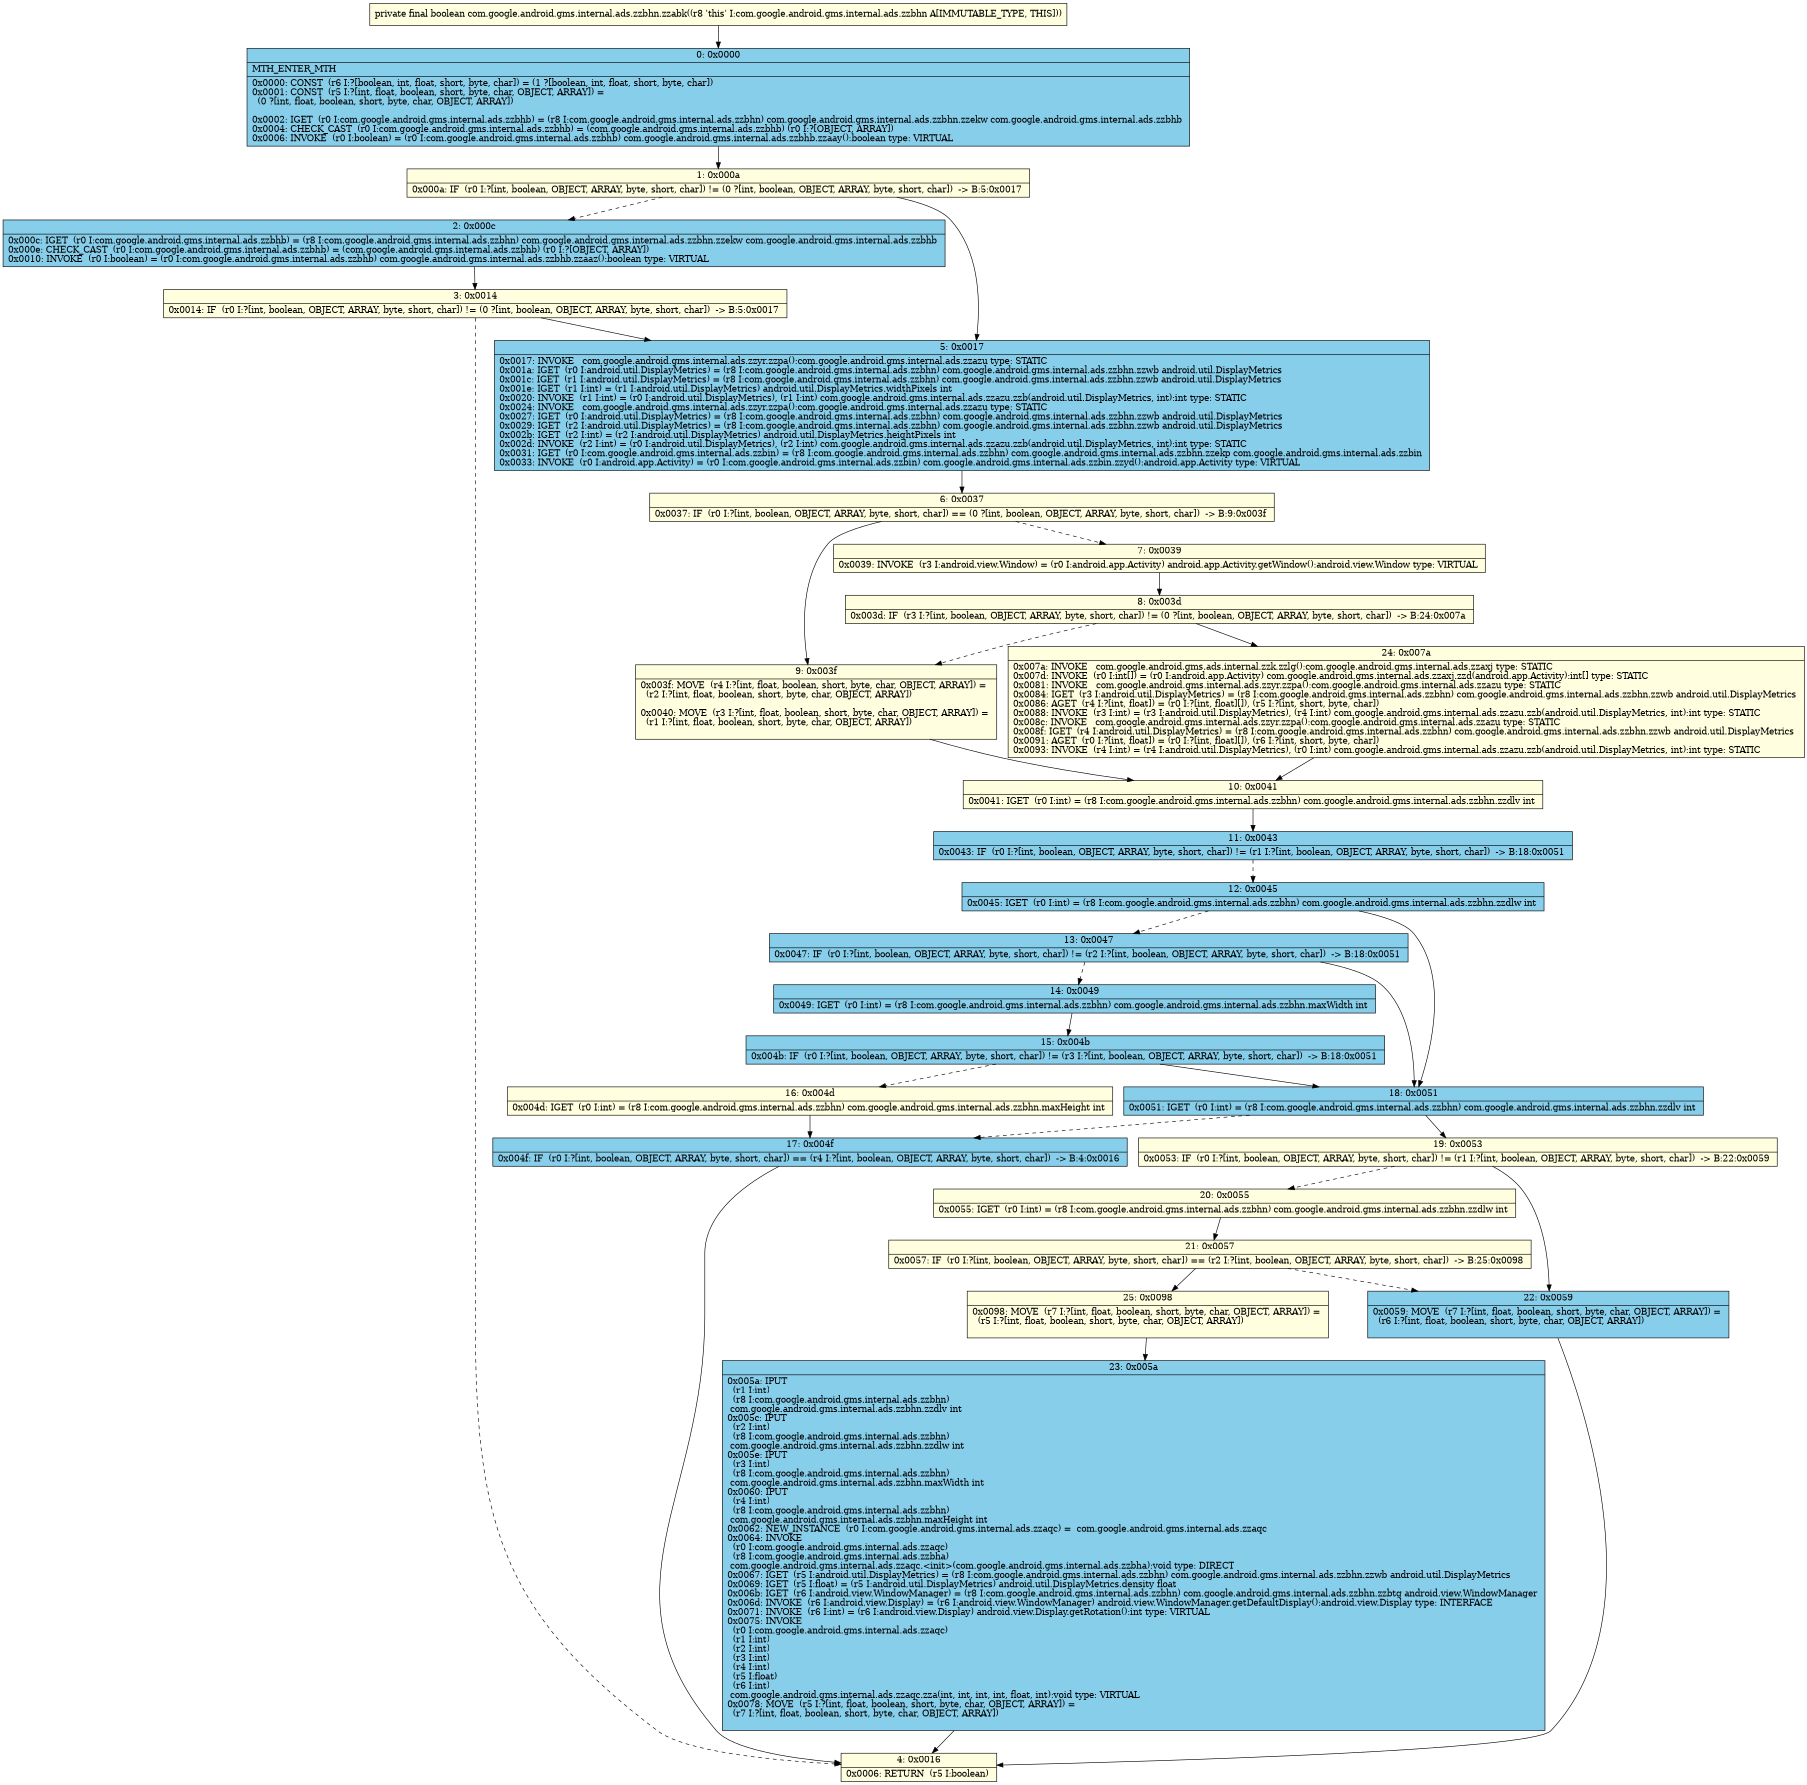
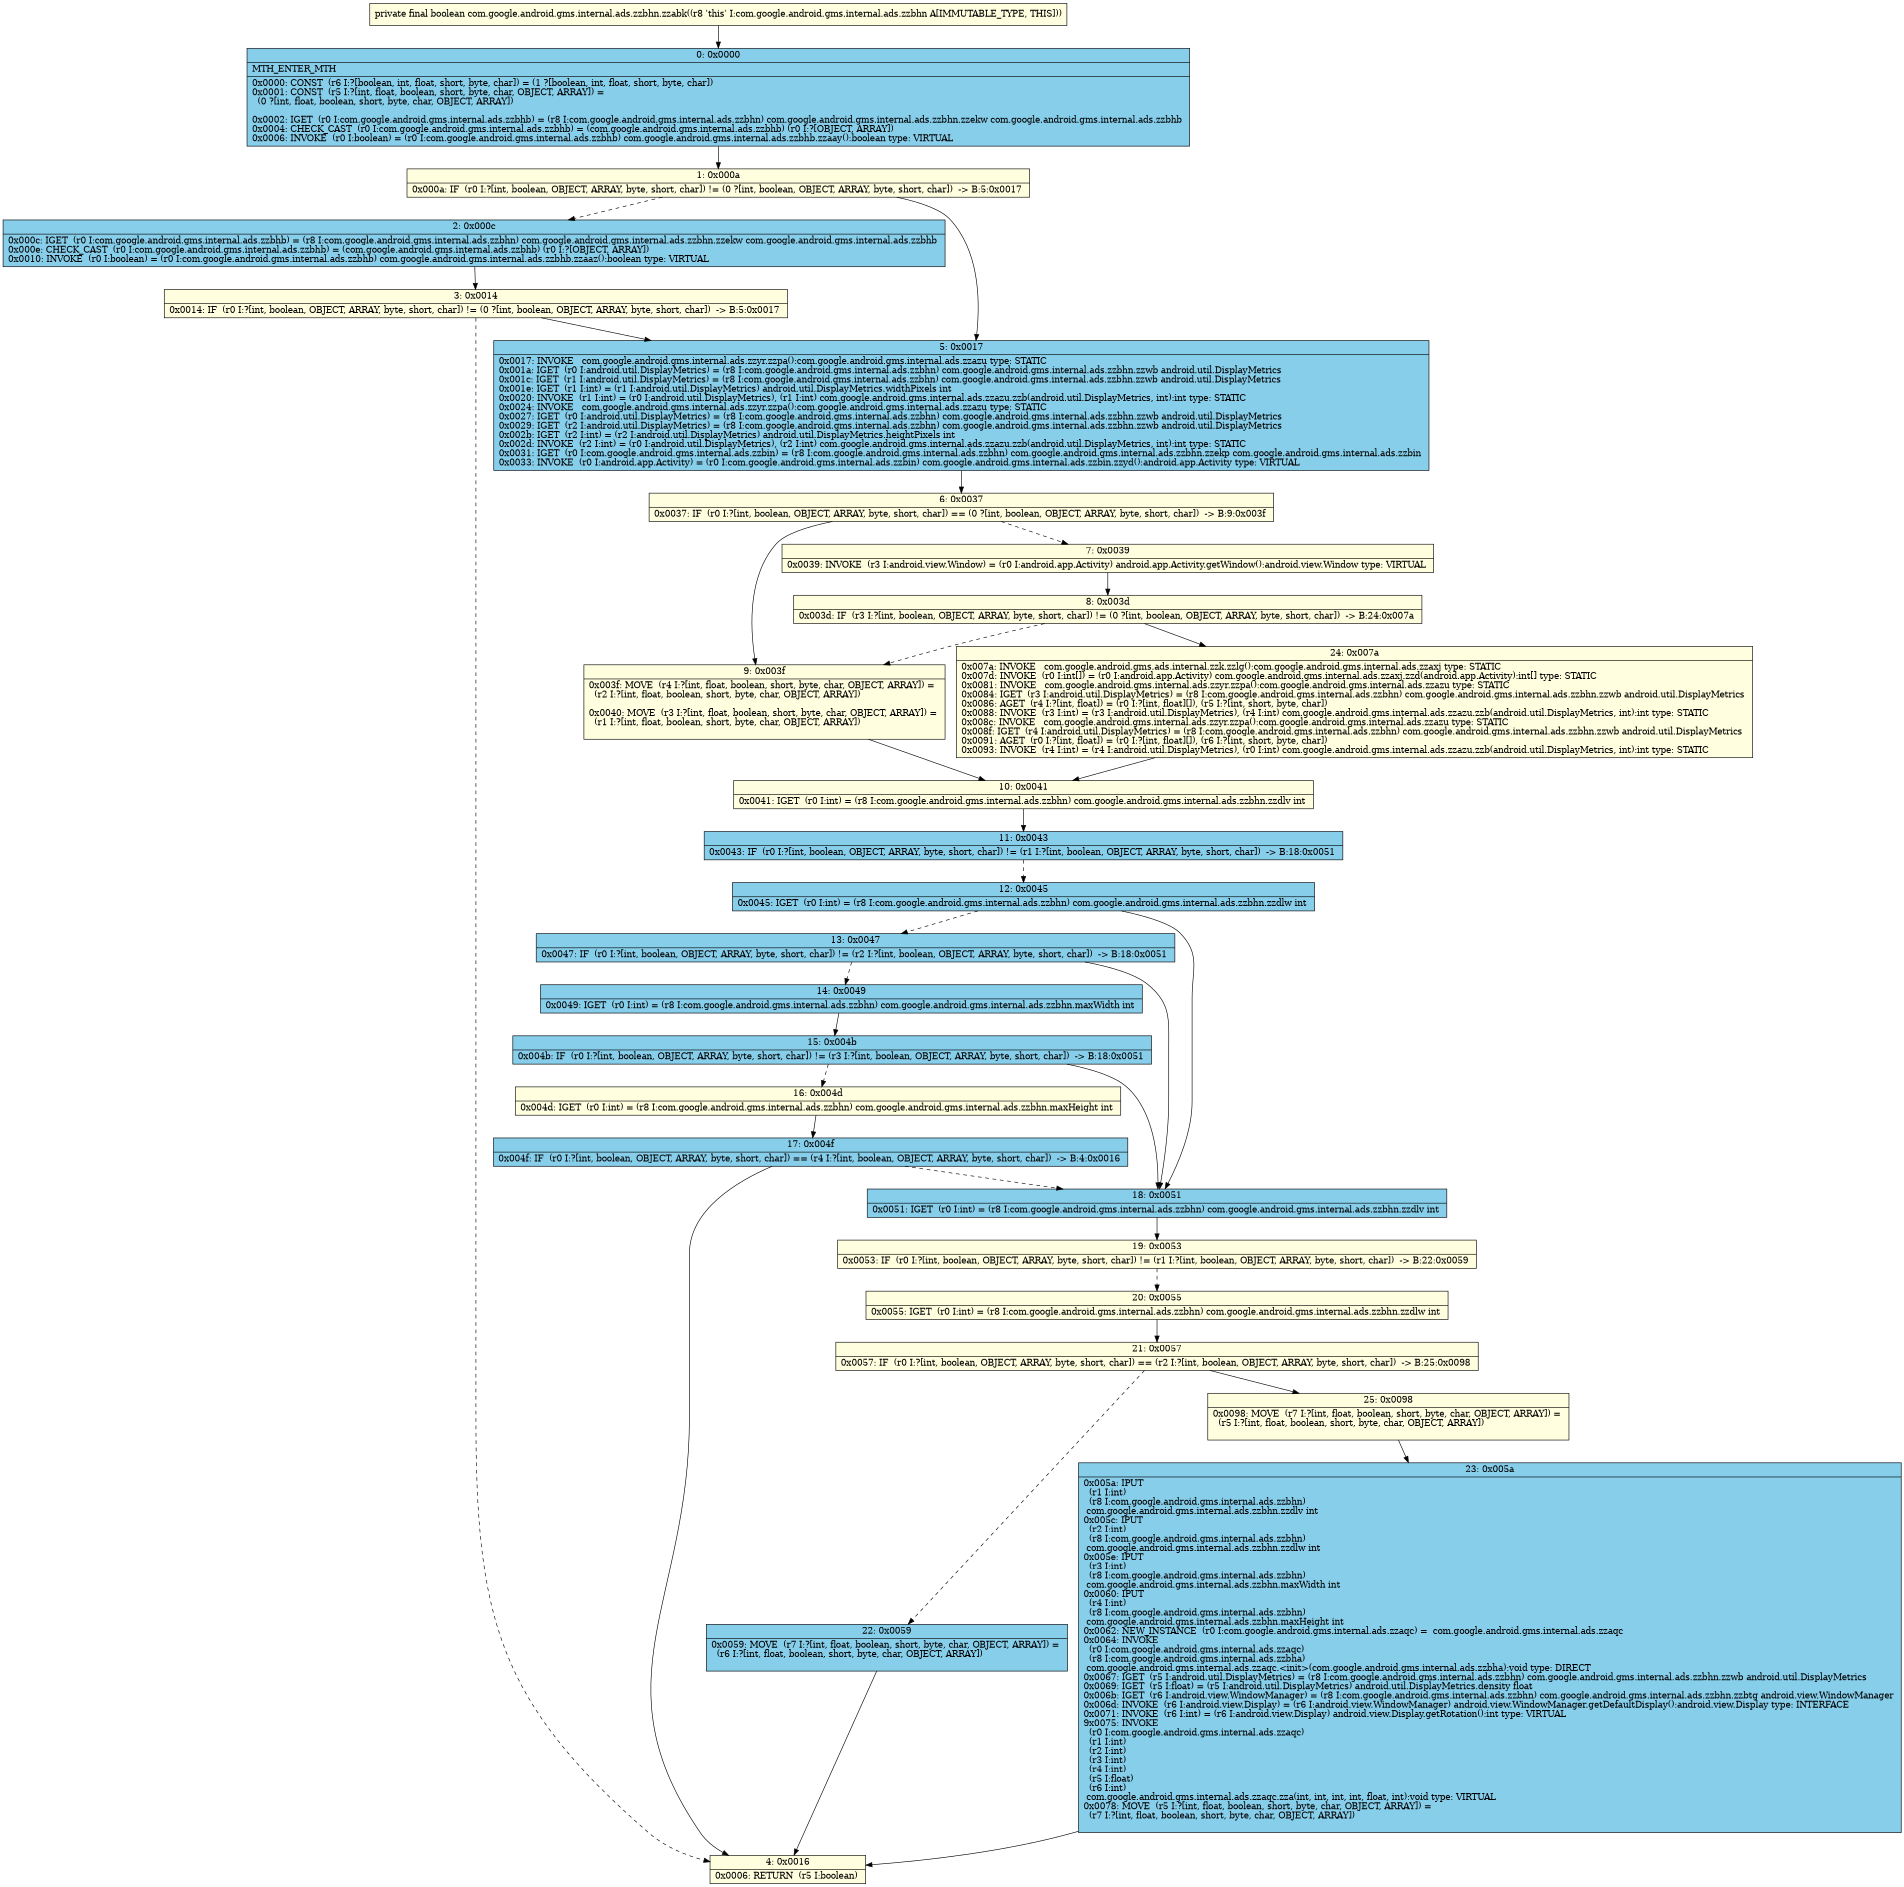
edge "18: 0x0051" -> "17: 0x004f": reversed
edge "19: 0x0053" -> "22: 0x0059": removed
node "23: 0x005a": text "0x0075: INVOKE" -> "9x0075: INVOKE"
